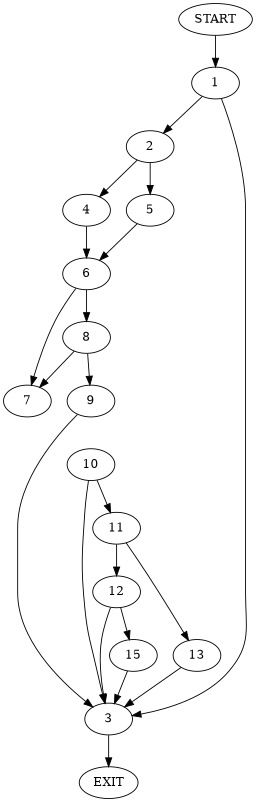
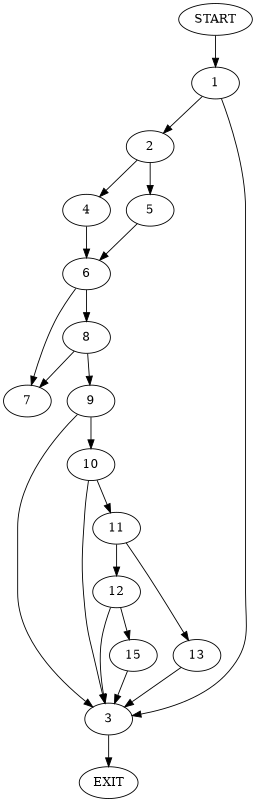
edge "9" -> "10": added
